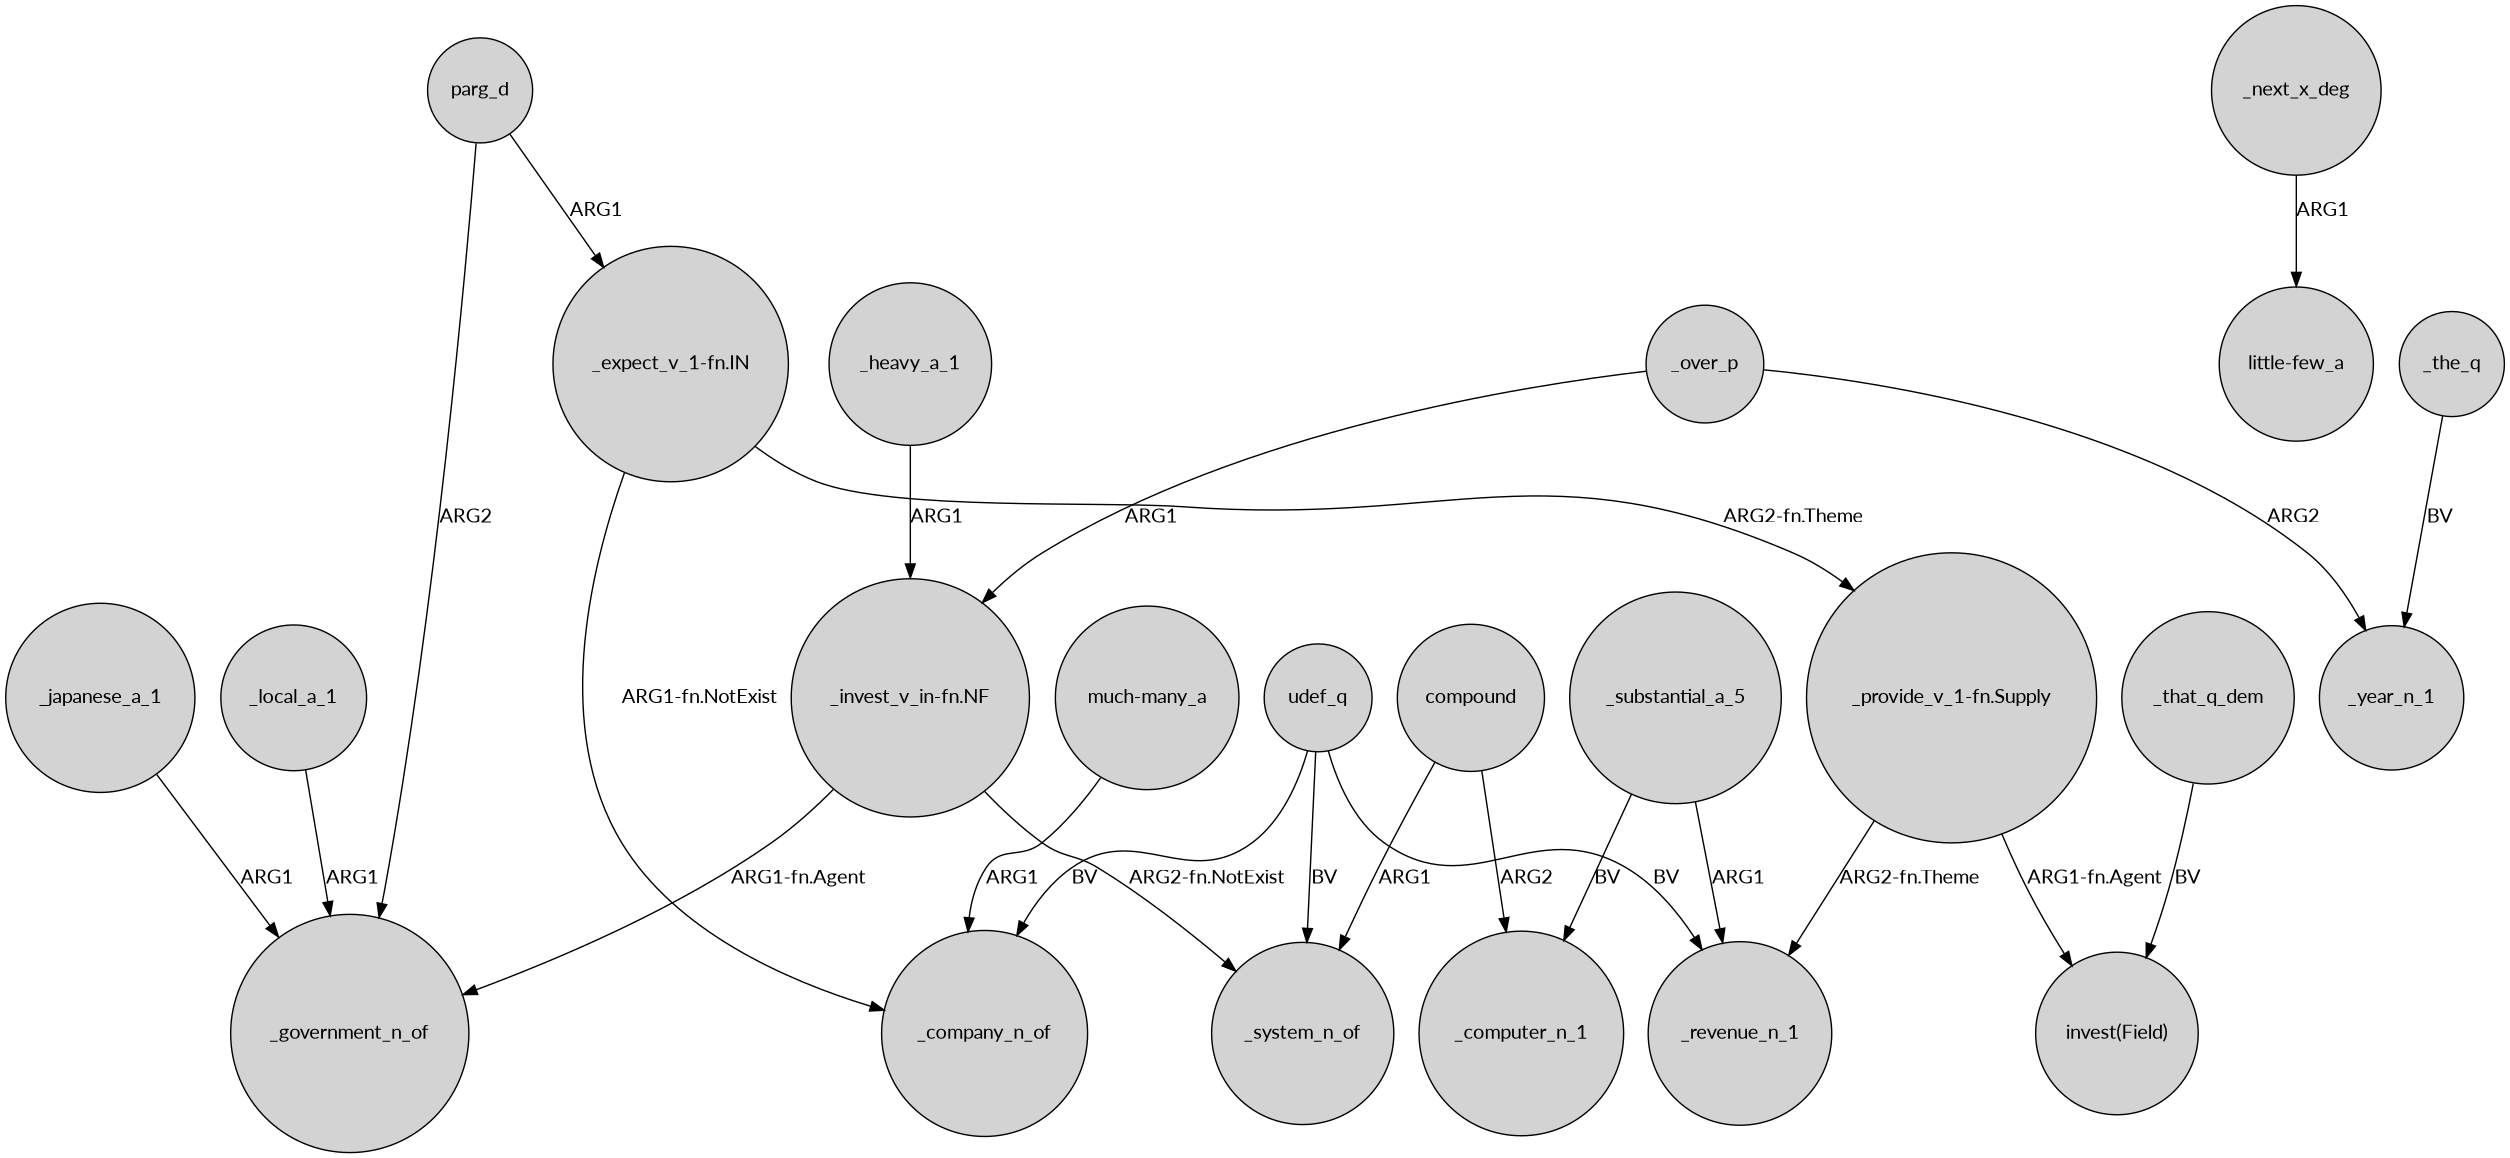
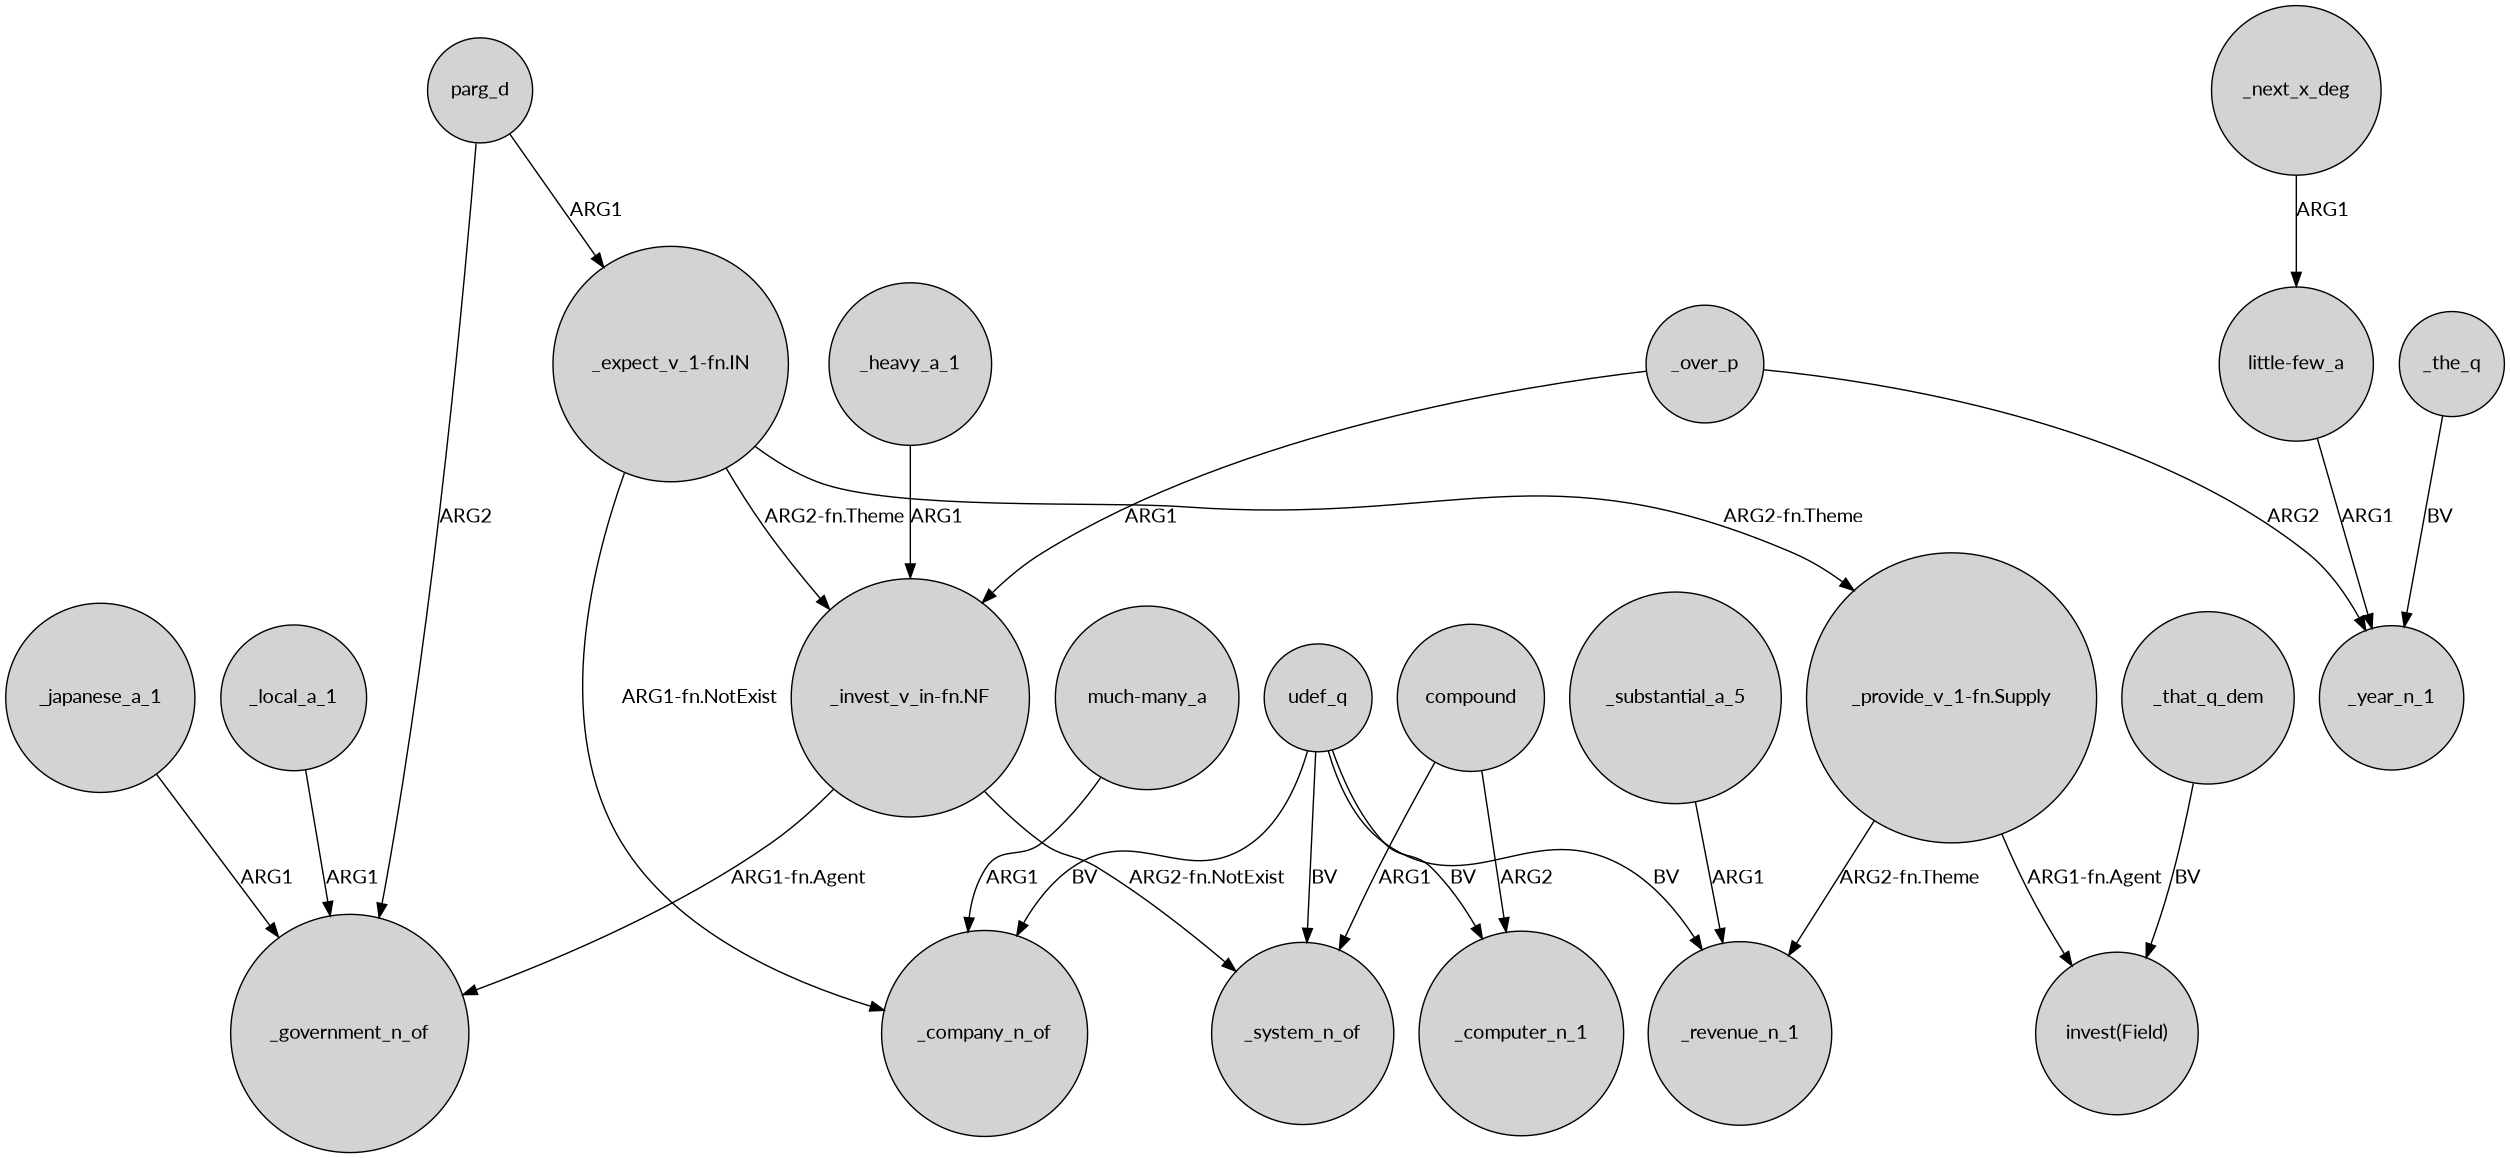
edge "little-few_a" -> "_year_n_1": added, label "ARG1"
edge "_expect_v_1-fn.IN" -> "_invest_v_in-fn.NF": added, label "ARG2-fn.Theme"
edge "_substantial_a_5" -> "_computer_n_1": now "udef_q" -> "_computer_n_1"
